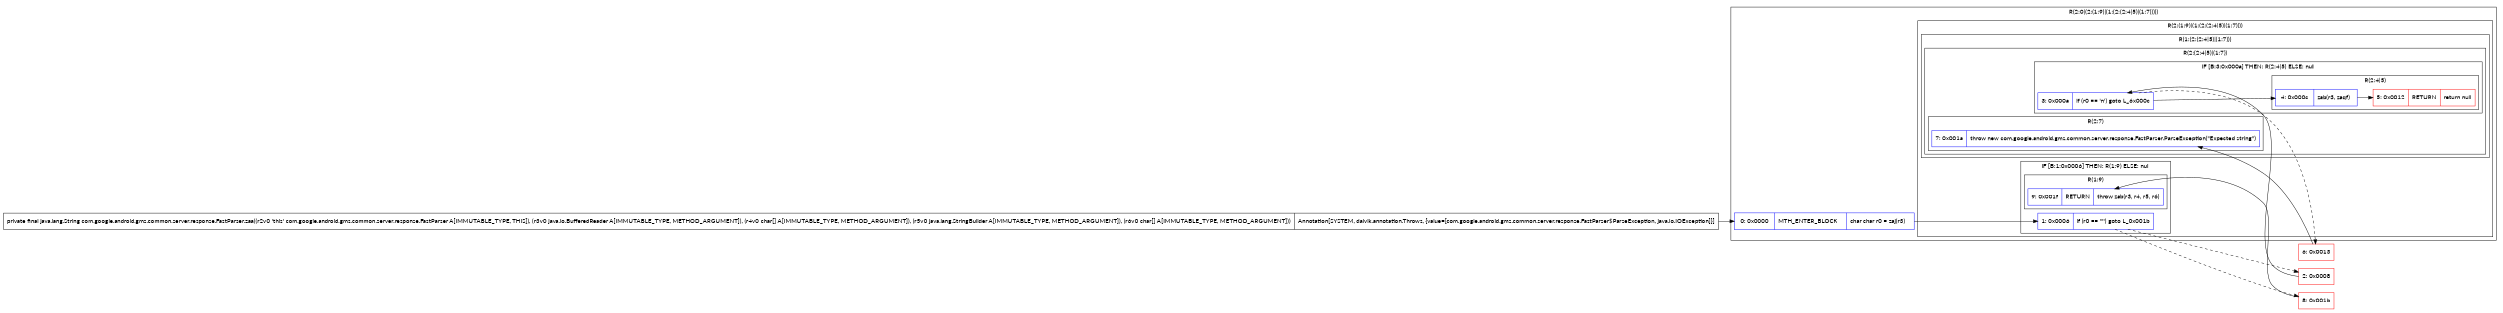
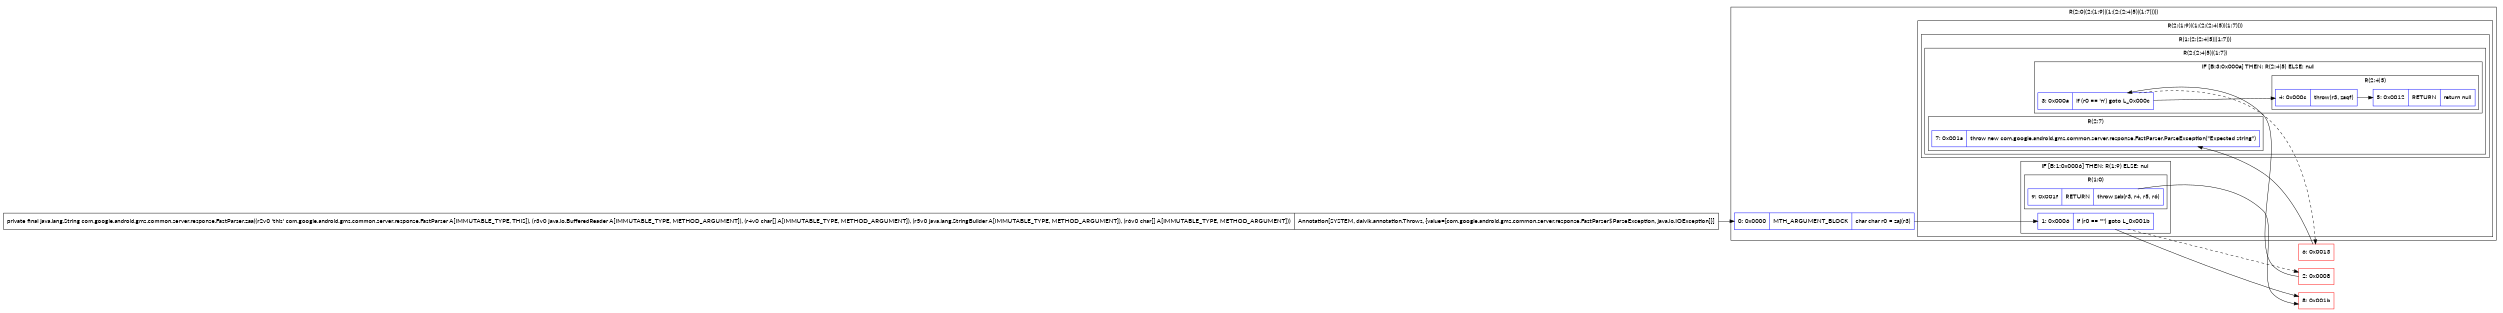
node "4: 0x000c": text "zab(r3, zaqf)" -> "throw(r3, zaqf)"
node "5: 0x0012": color red -> blue
node "3: 0x000a": text "if (r0 == 'n') goto L_6x000c" -> "if (r0 == 'n') goto L_0x000c"
cluster "R(1:9)": label "R(1:9)" -> "R(1:0)"
edge "8: 0x001b" -> "9: 0x001f": reversed
node "0: 0x0000": text "MTH_ENTER_BLOCK" -> "MTH_ARGUMENT_BLOCK"
edge "1: 0x0006" -> "8: 0x001b": style dashed -> solid
